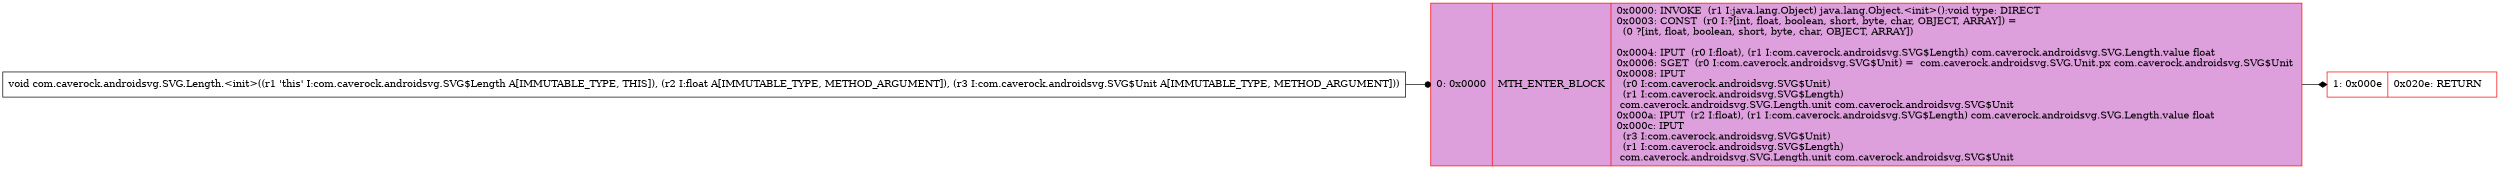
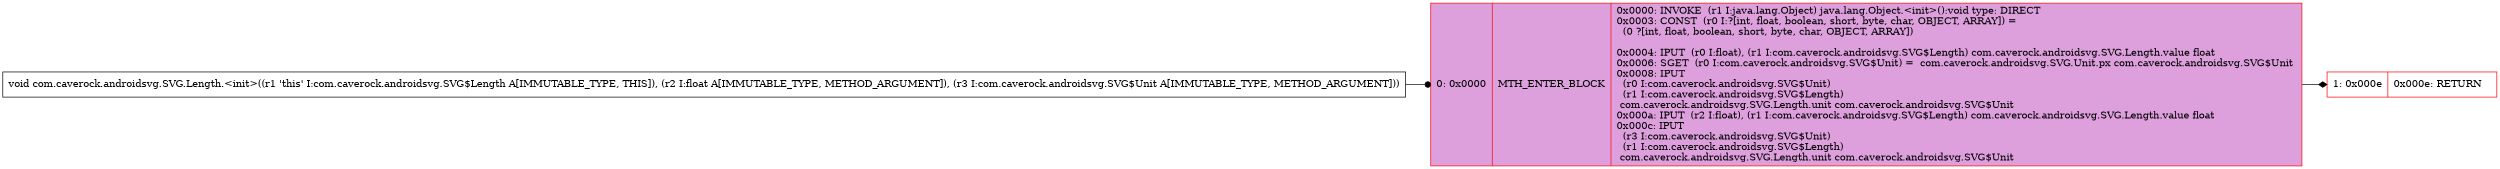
node "1: 0x000e": text "0x020e: RETURN" -> "0x000e: RETURN"
